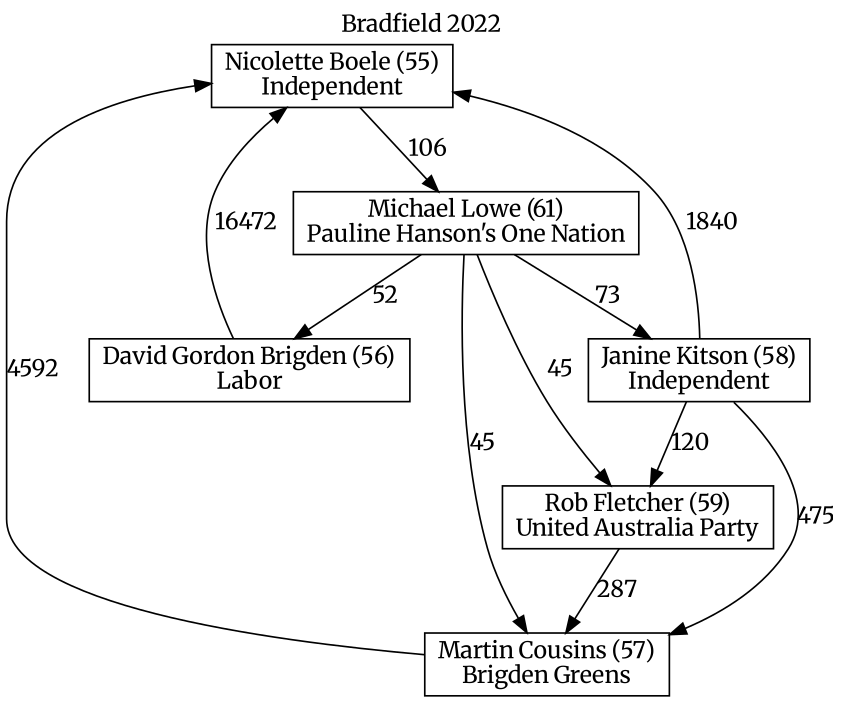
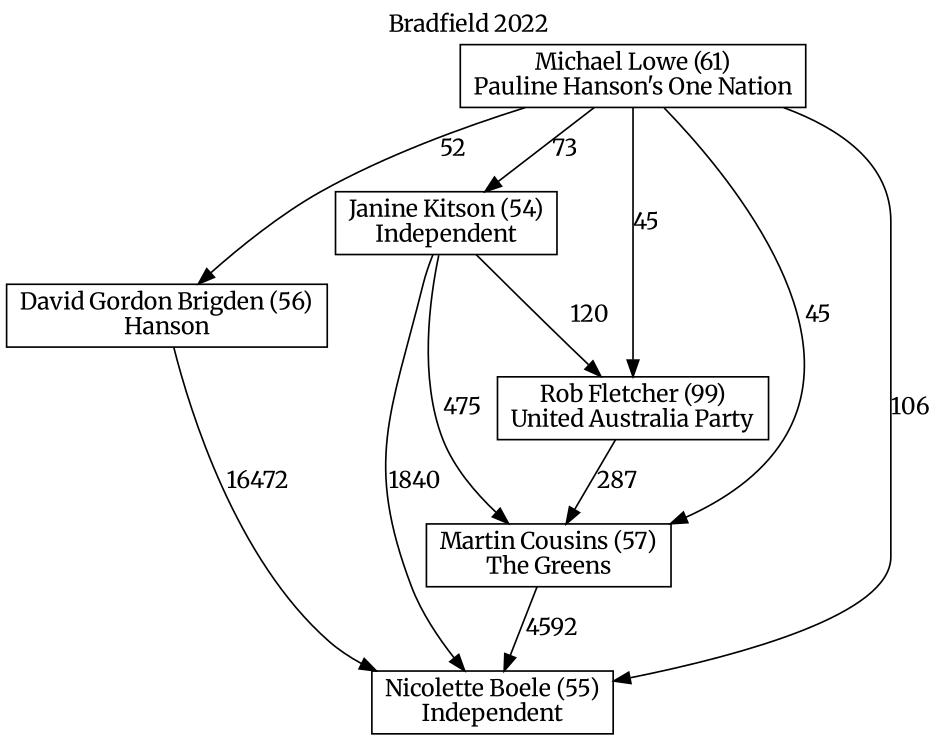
edge "Nicolette Boele (55) Independent" -> "Michael Lowe (61) Pauline Hanson's One Nation": reversed
node "David Gordon Brigden (56) Labor": label "David Gordon Brigden (56) Labor" -> "David Gordon Brigden (56) Hanson"
node "Janine Kitson (58) Independent": label "Janine Kitson (58) Independent" -> "Janine Kitson (54) Independent"
node "Rob Fletcher (59) United Australia Party": label "Rob Fletcher (59) United Australia Party" -> "Rob Fletcher (99) United Australia Party"
node "Martin Cousins (57) Brigden Greens": label "Martin Cousins (57) Brigden Greens" -> "Martin Cousins (57) The Greens"
